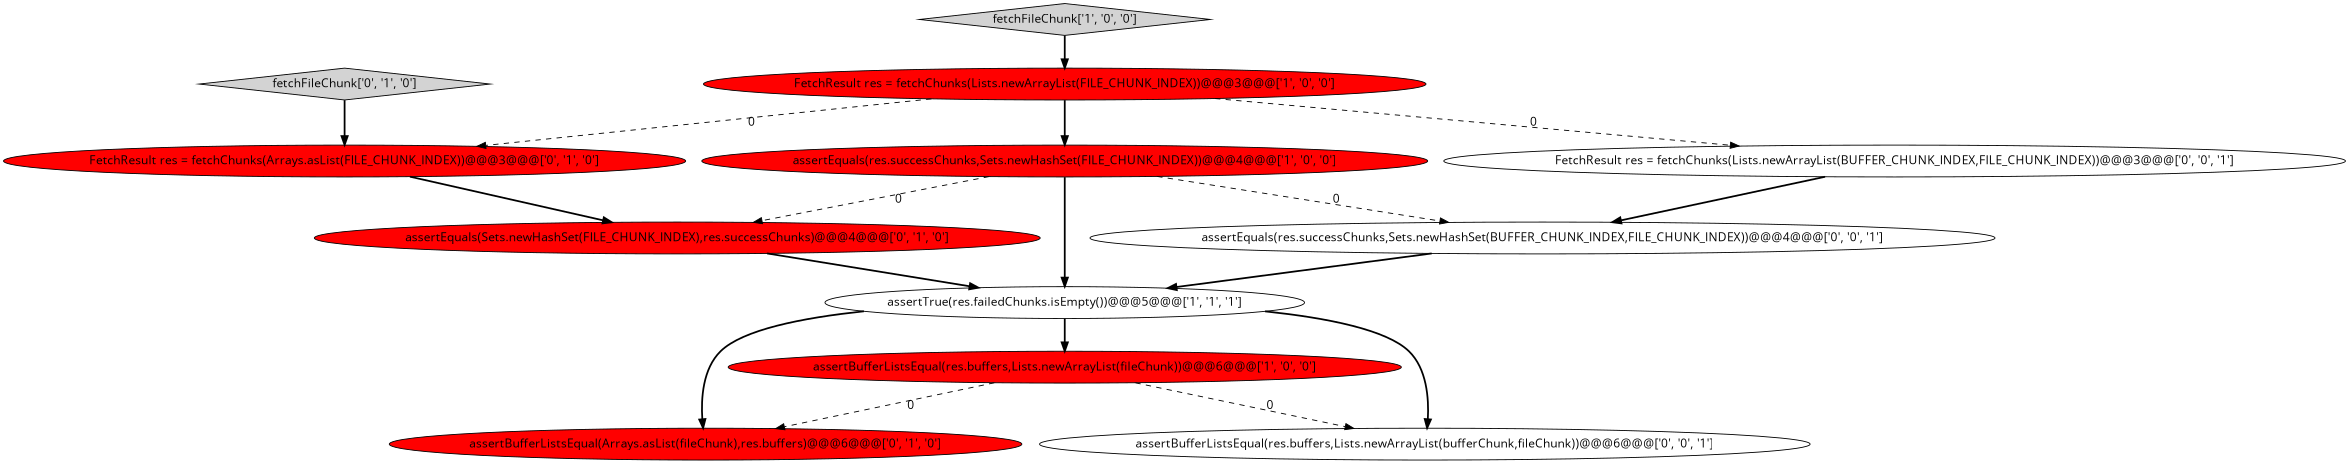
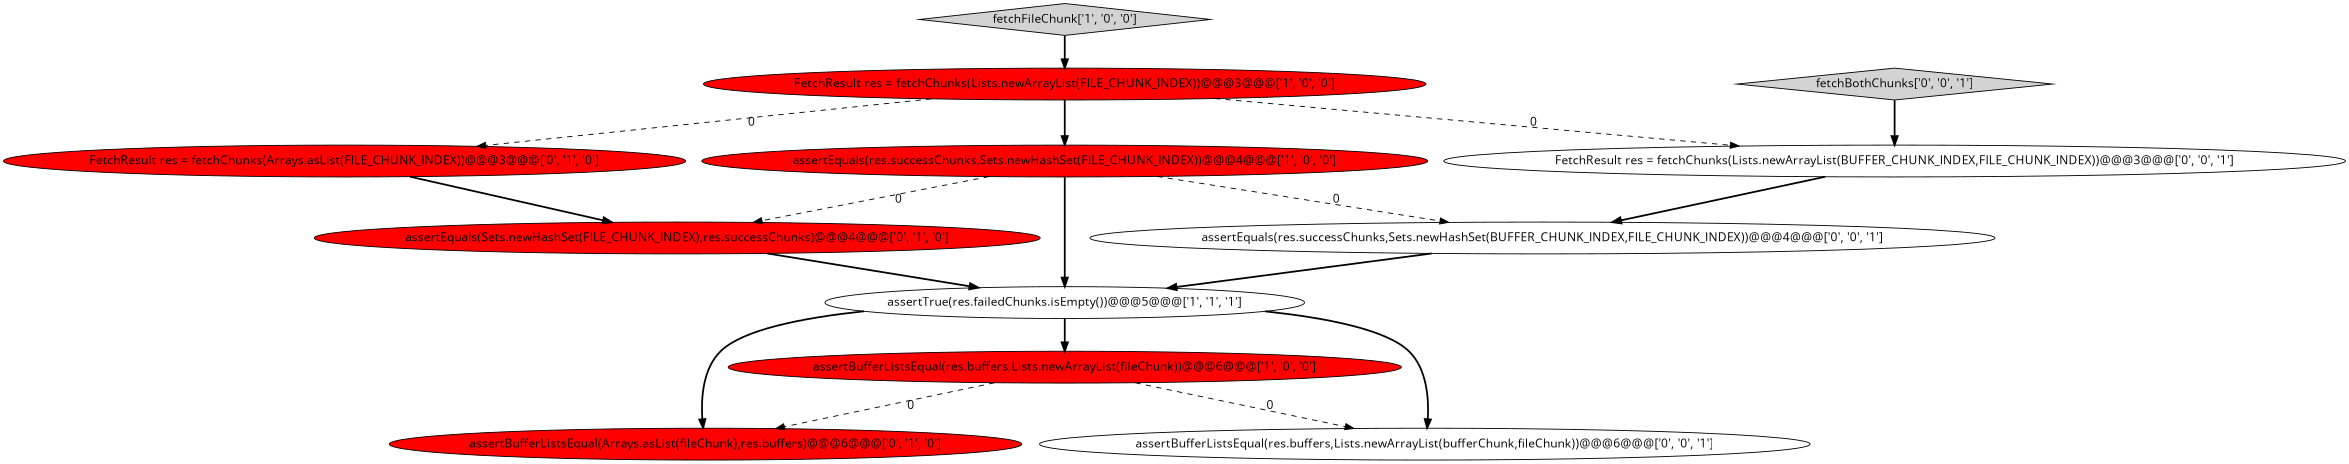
node "fetchFileChunk['0', '1', '0']": removed
node "fetchBothChunks['0', '0', '1']": added
